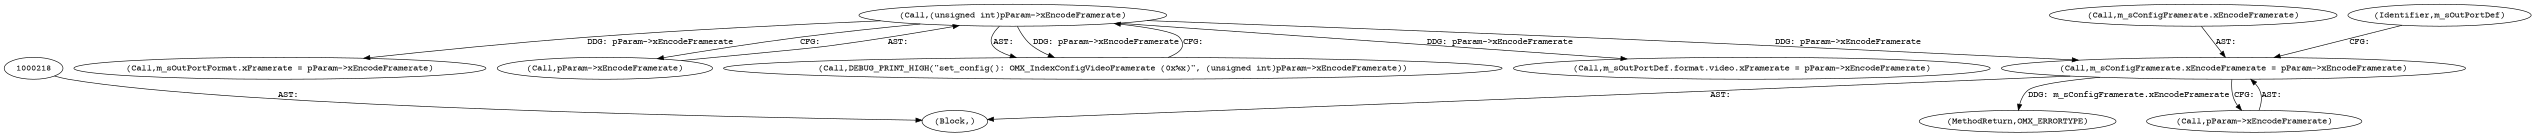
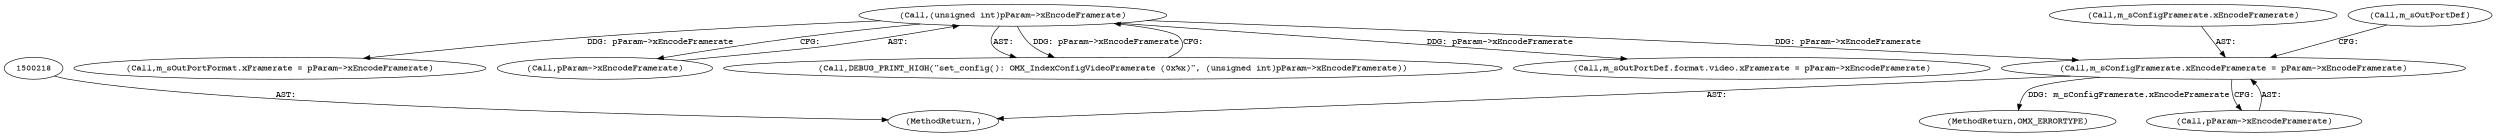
node "(Identifier,m_sOutPortDef)": label "(Identifier,m_sOutPortDef)" -> "(Call,m_sOutPortDef)"
node "1000218": label "1000218" -> "1500218"
node "(Block,)": label "(Block,)" -> "(MethodReturn,)"
